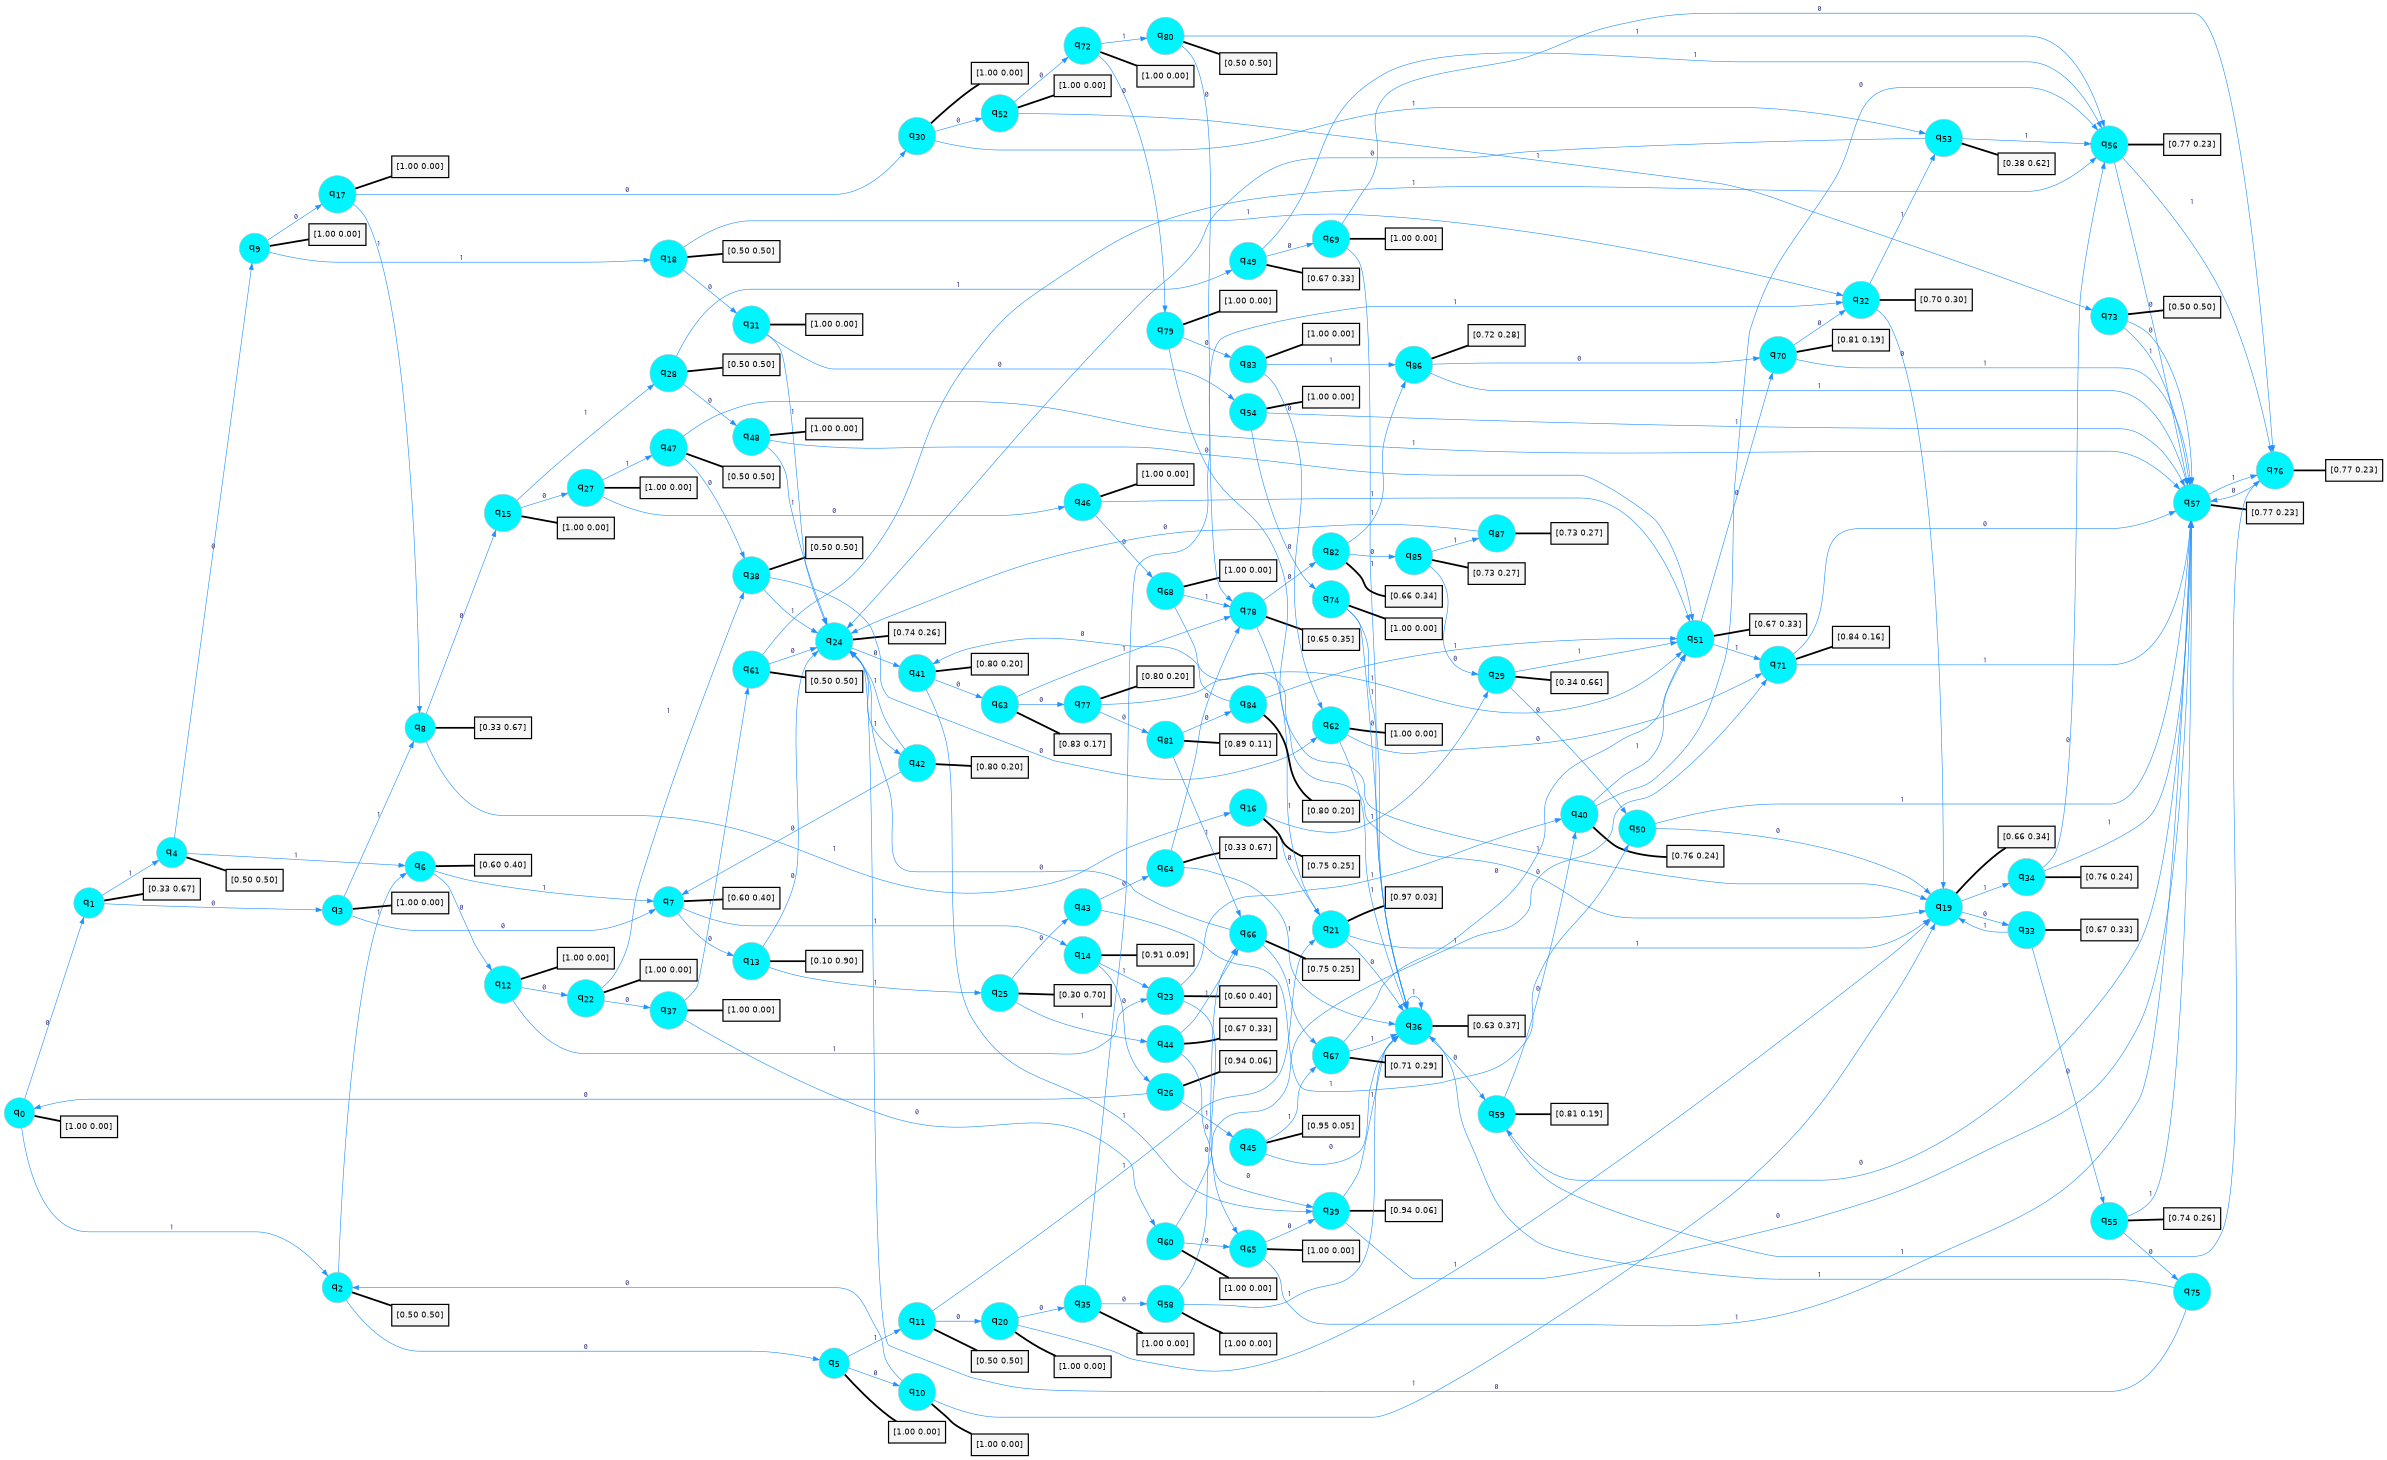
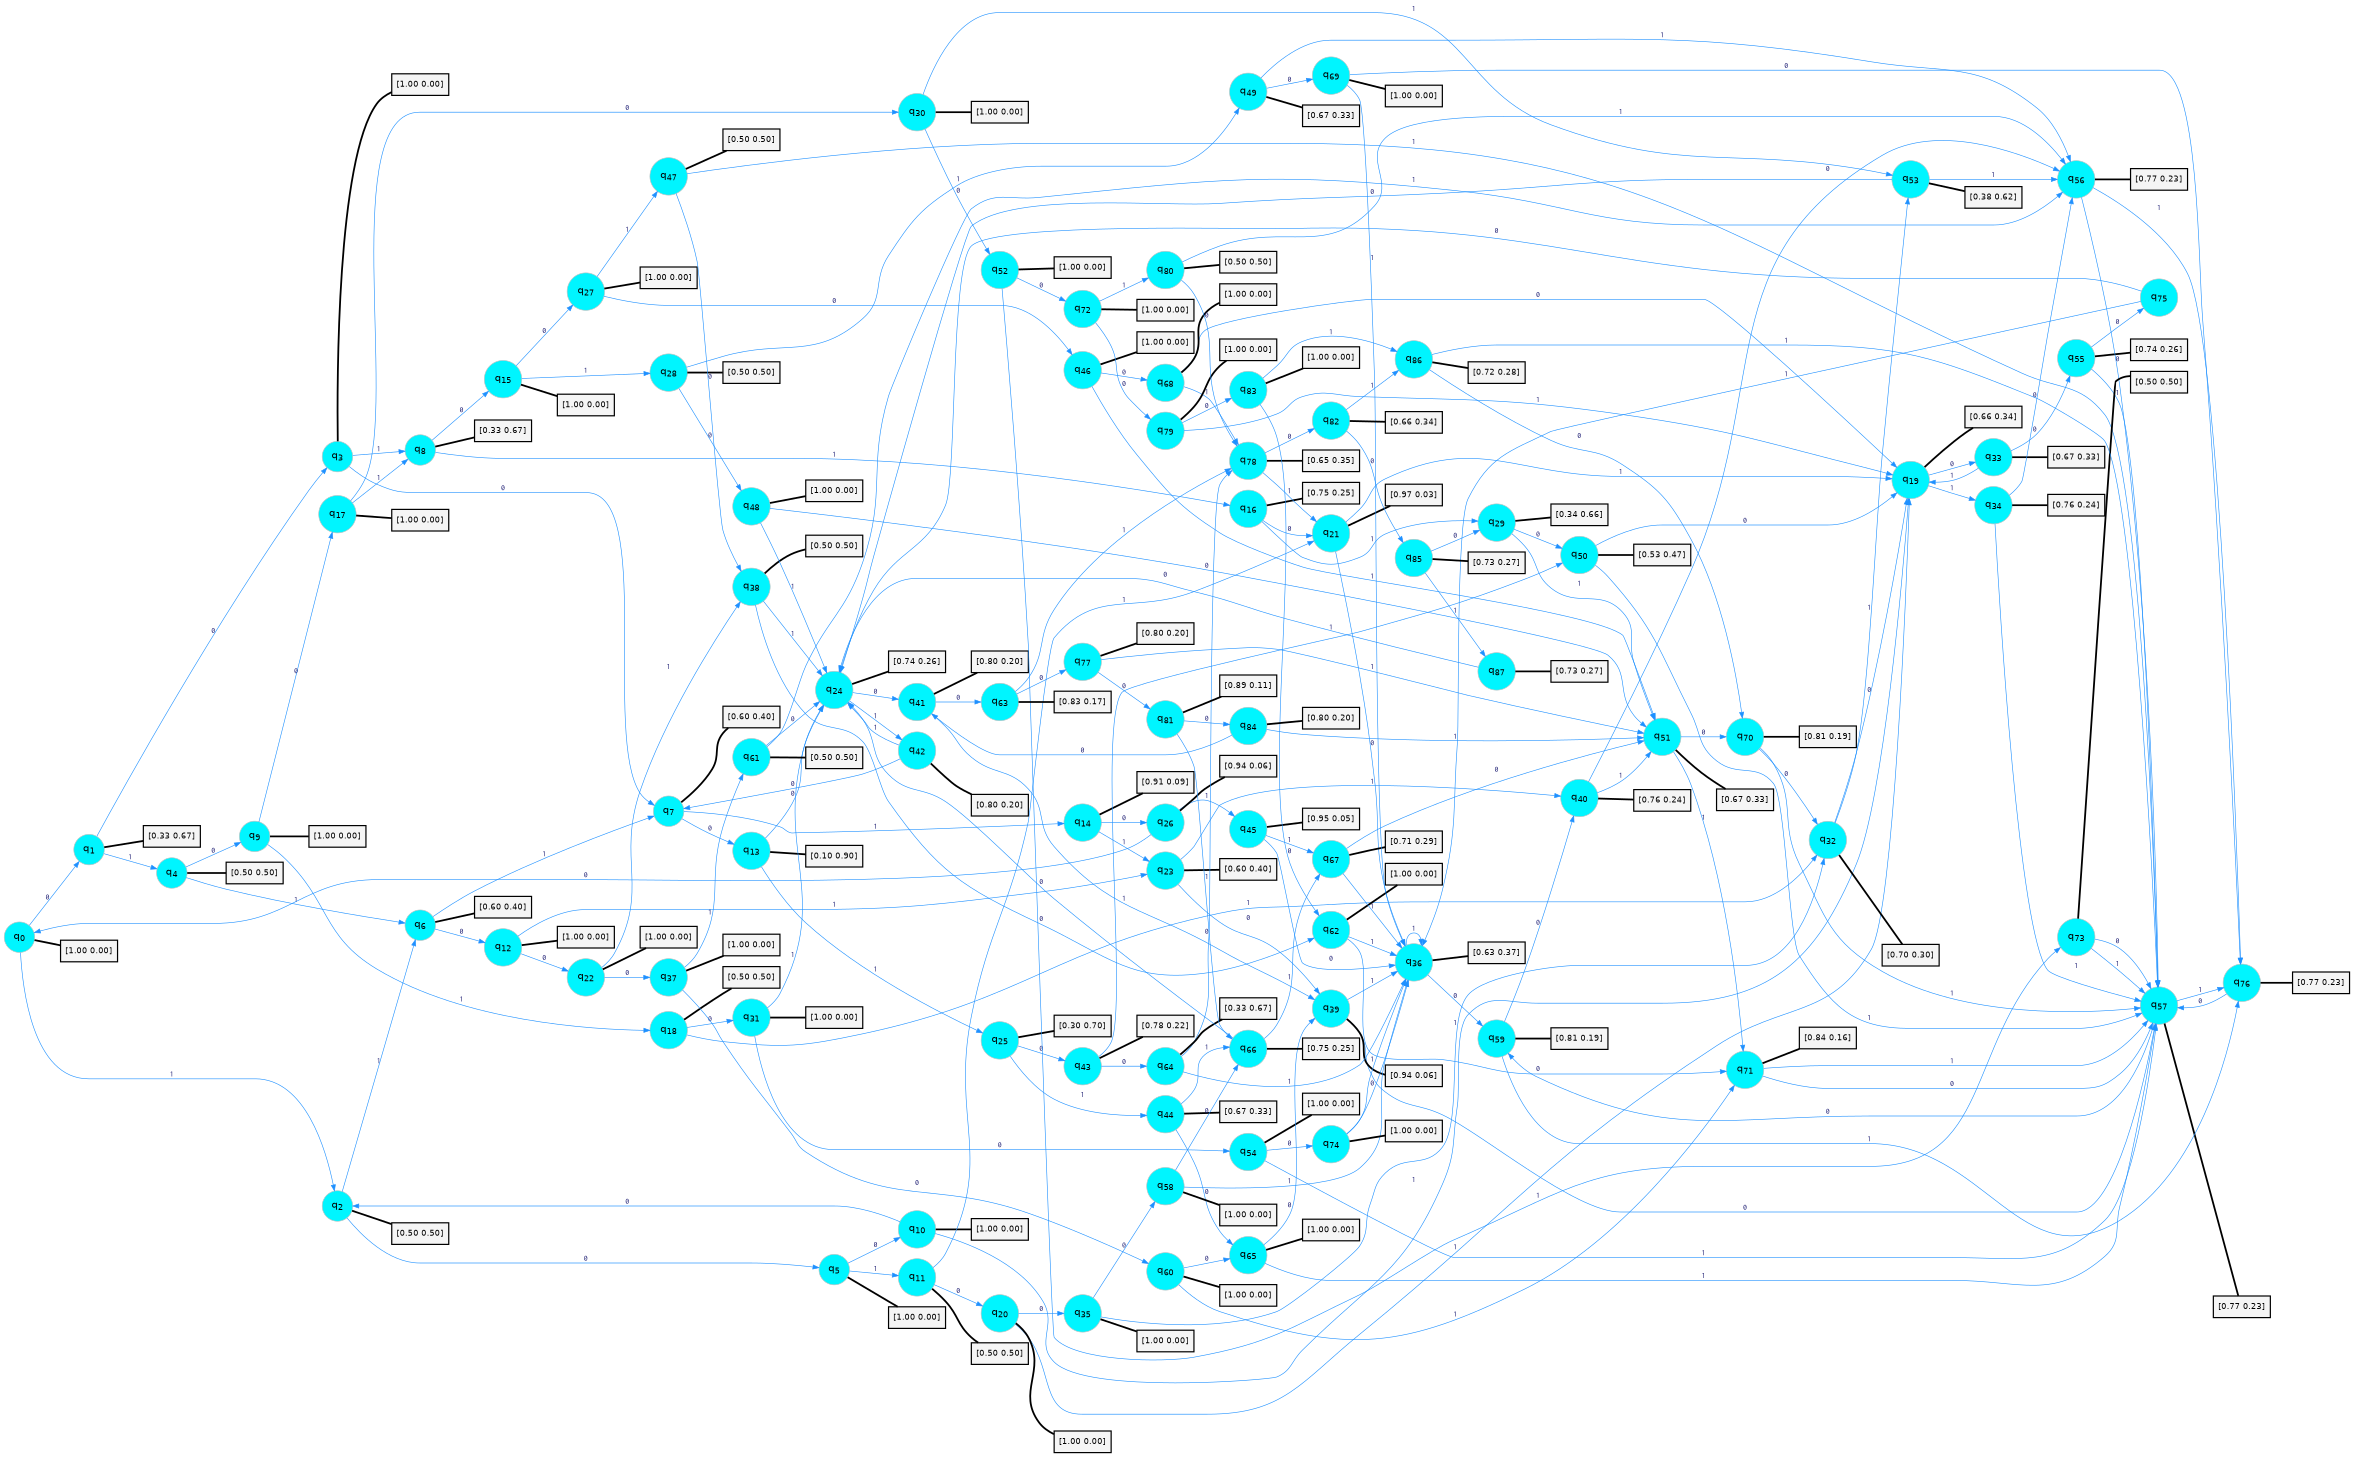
node "[0.53 0.47]": added
node "[0.78 0.22]": added
